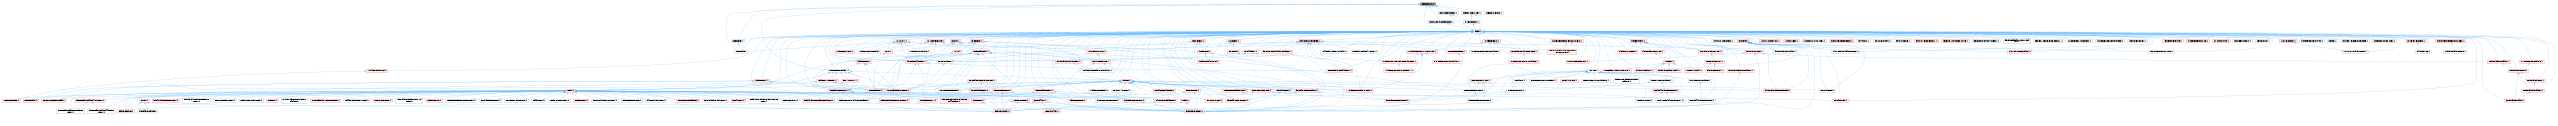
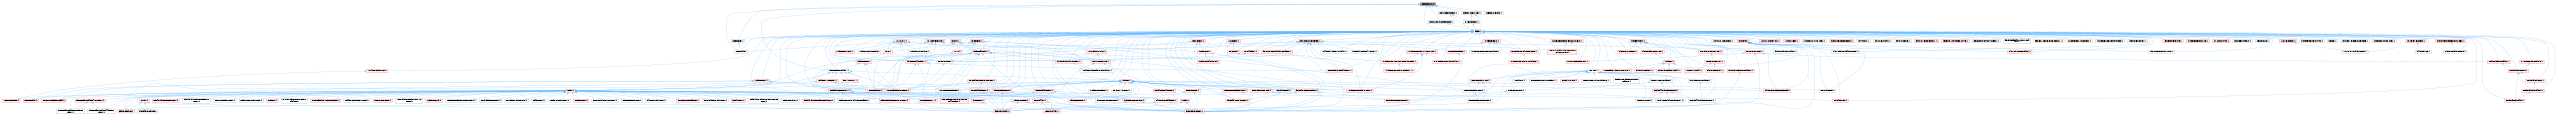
node "EnvQueryTypes.h": removed
